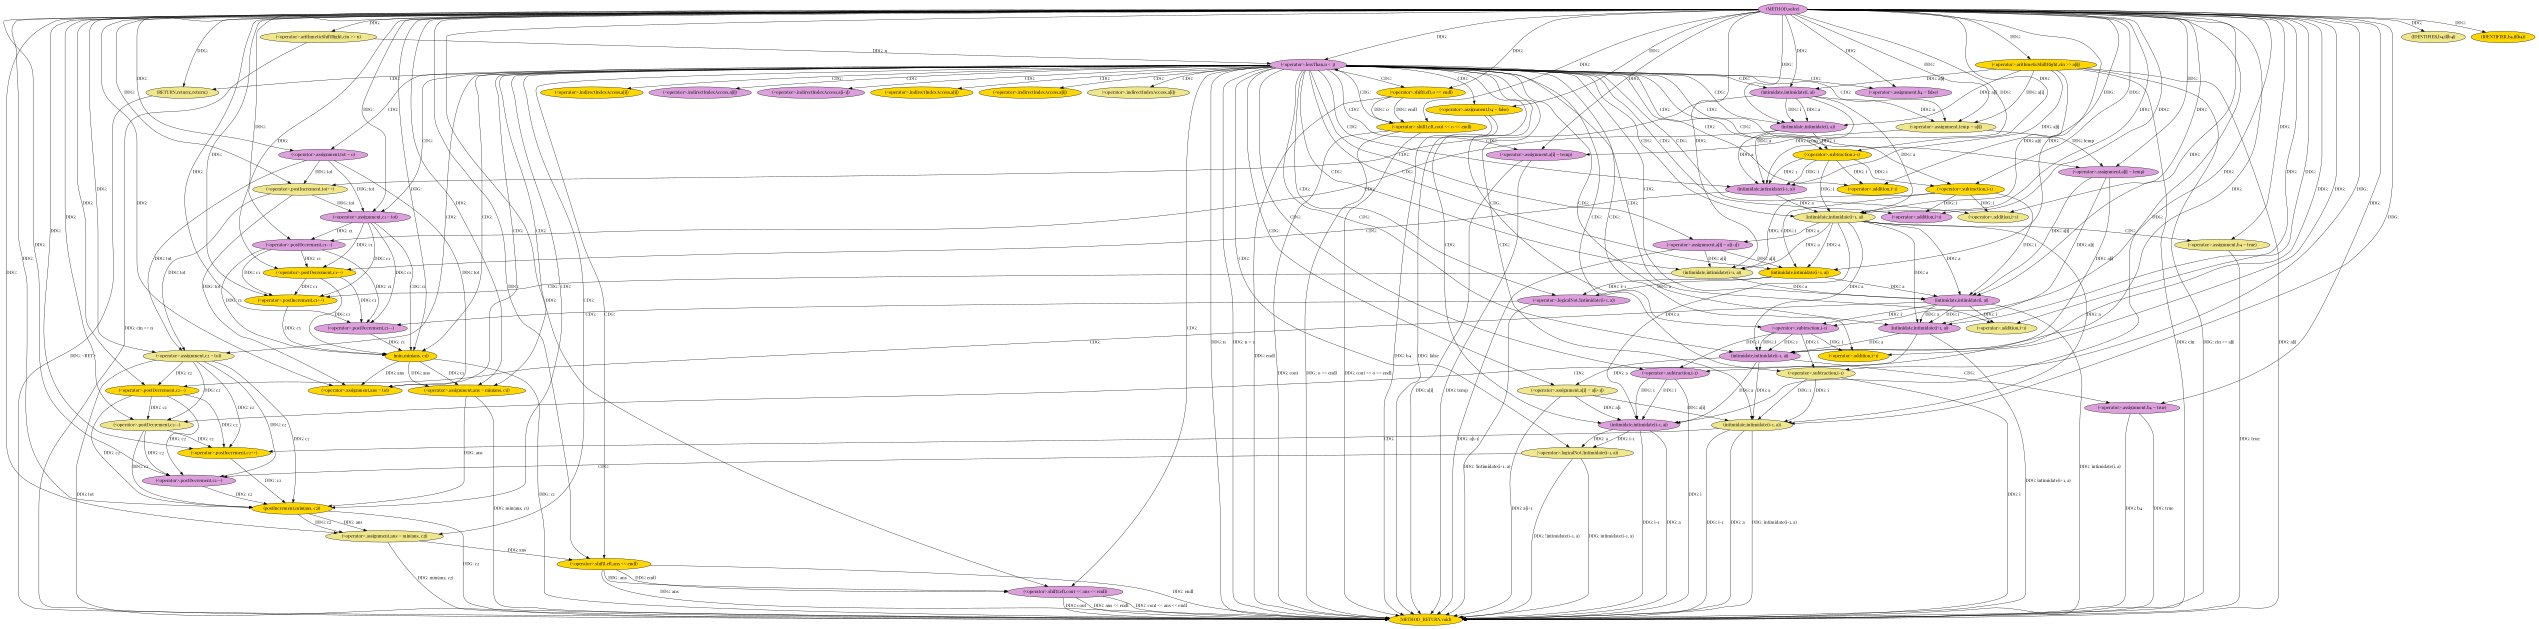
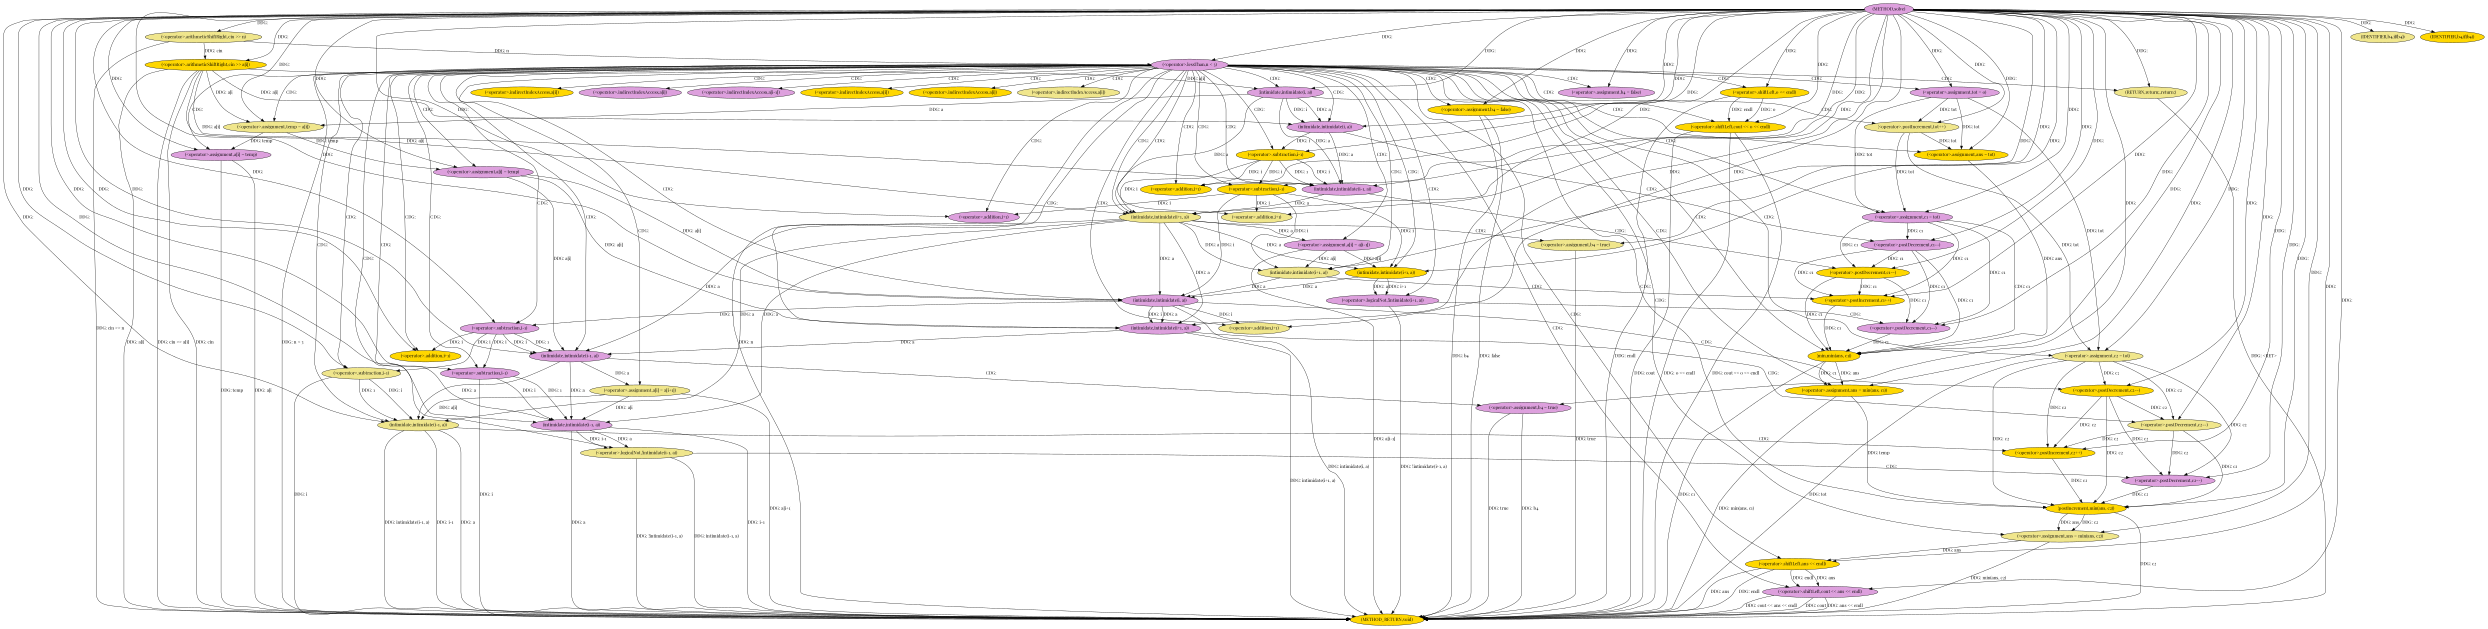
edge "(<operator>.arithmeticShiftRight,cin >> n)" -> "(<operator>.arithmeticShiftRight,cin >> a[i])": added, label "DDG: cin"
edge "(<operator>.shiftLeft,cout << 0 << endl)" -> "(<operator>.lessThan,n < 3)": reversed
edge "(<operator>.postIncrement,c1++)" -> "(min,min(ans, c1))": label "DDG: c5" -> "DDG: c1"
edge "(min,min(ans, c1))" -> "(<operator>.assignment,ans = tot)": reversed
edge "(<operator>.assignment,ans = min(ans, c1))" -> "(postIncrement,min(ans, c2))": label "DDG: ans" -> "DDG: temp"
